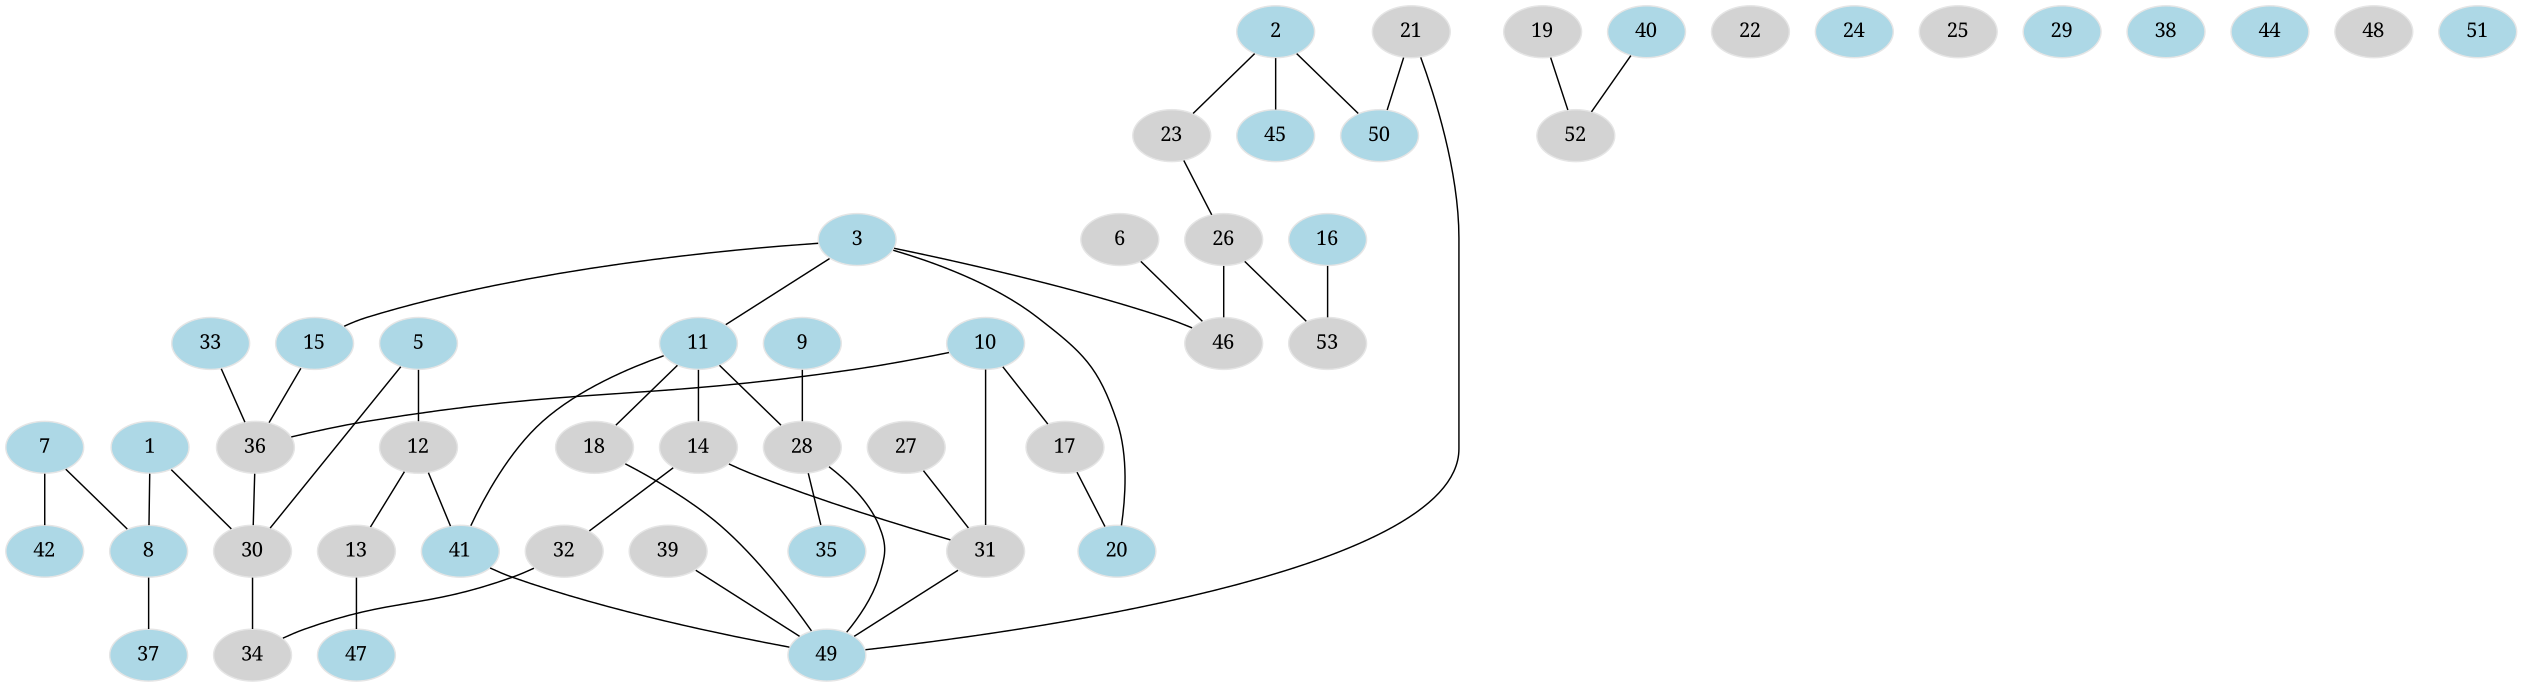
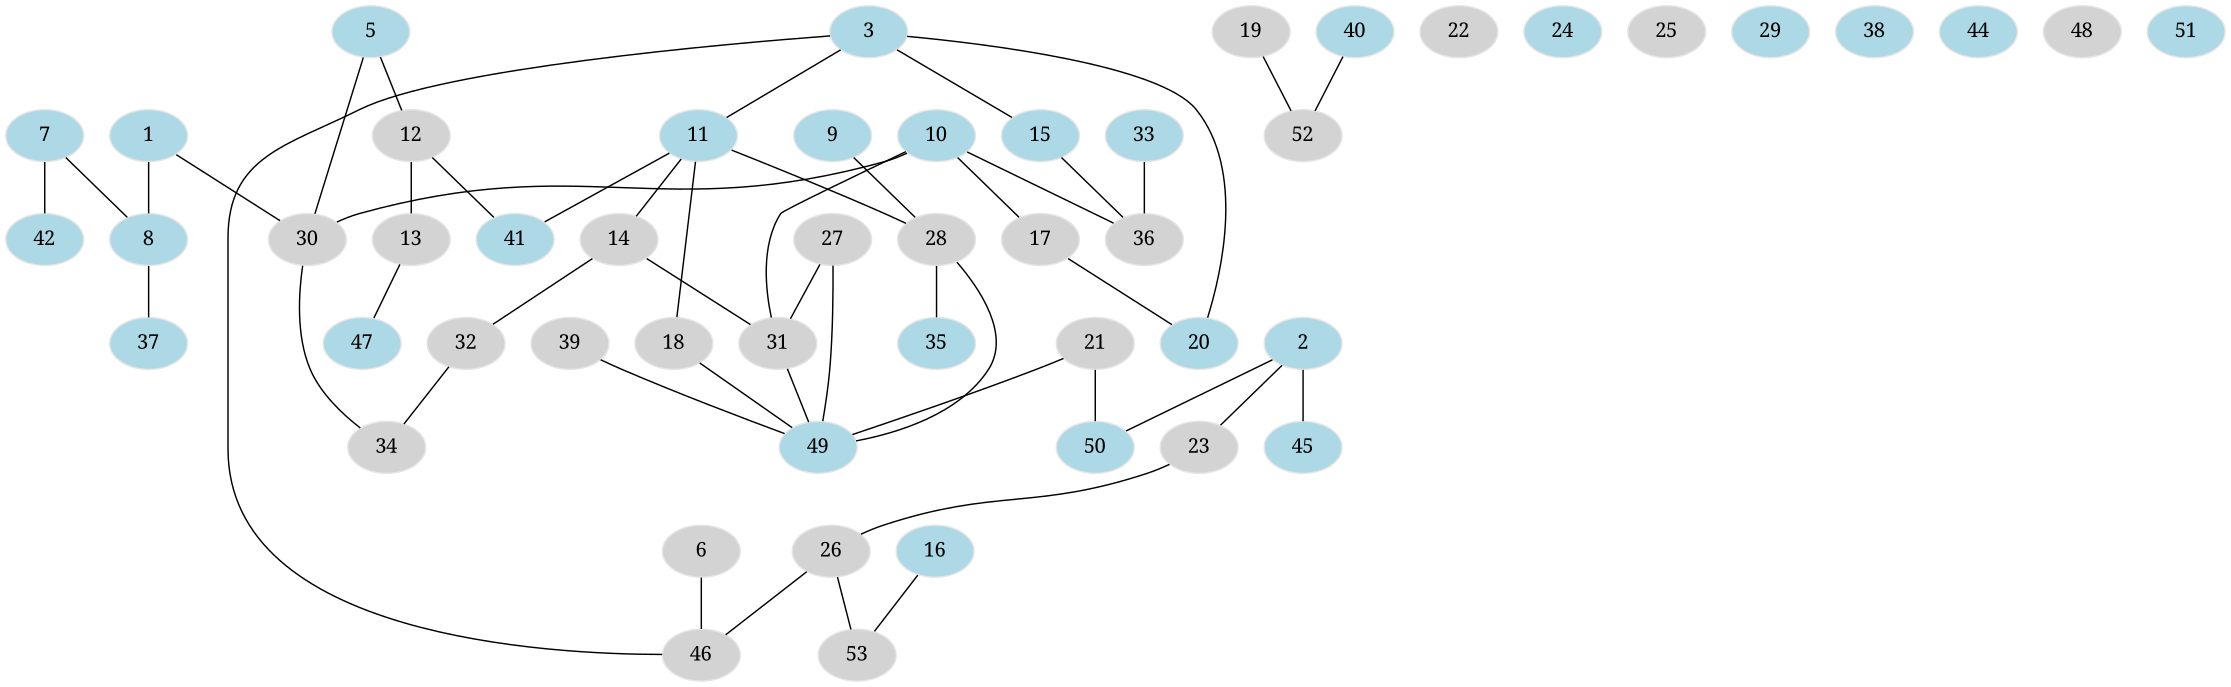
edge "36" -- "30": now "10" -- "30"
edge "41" -- "49": now "27" -- "49"
